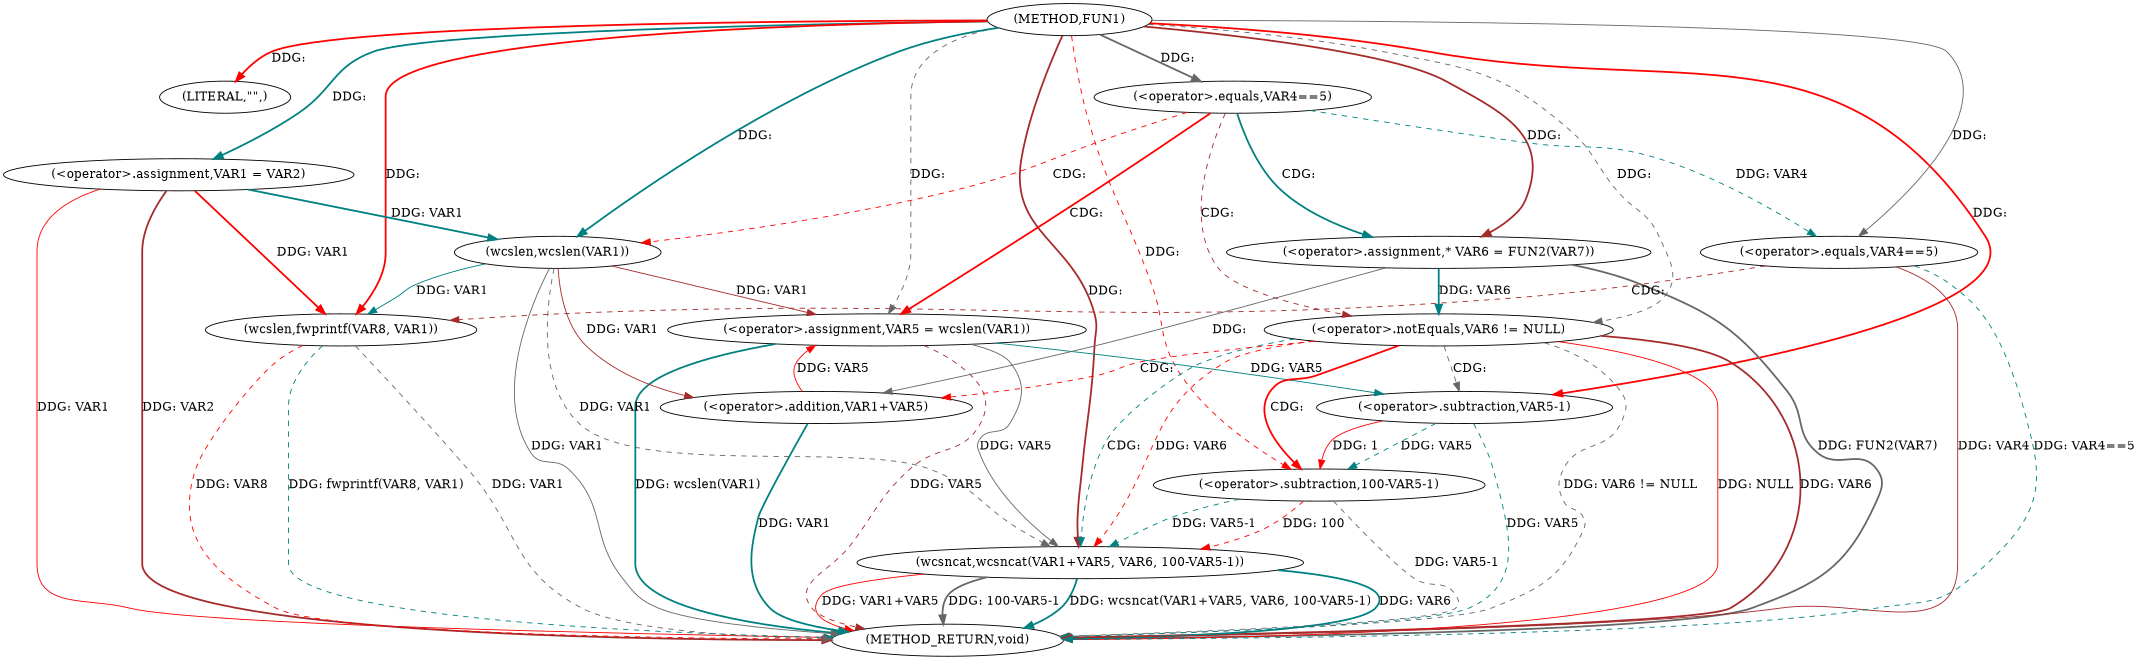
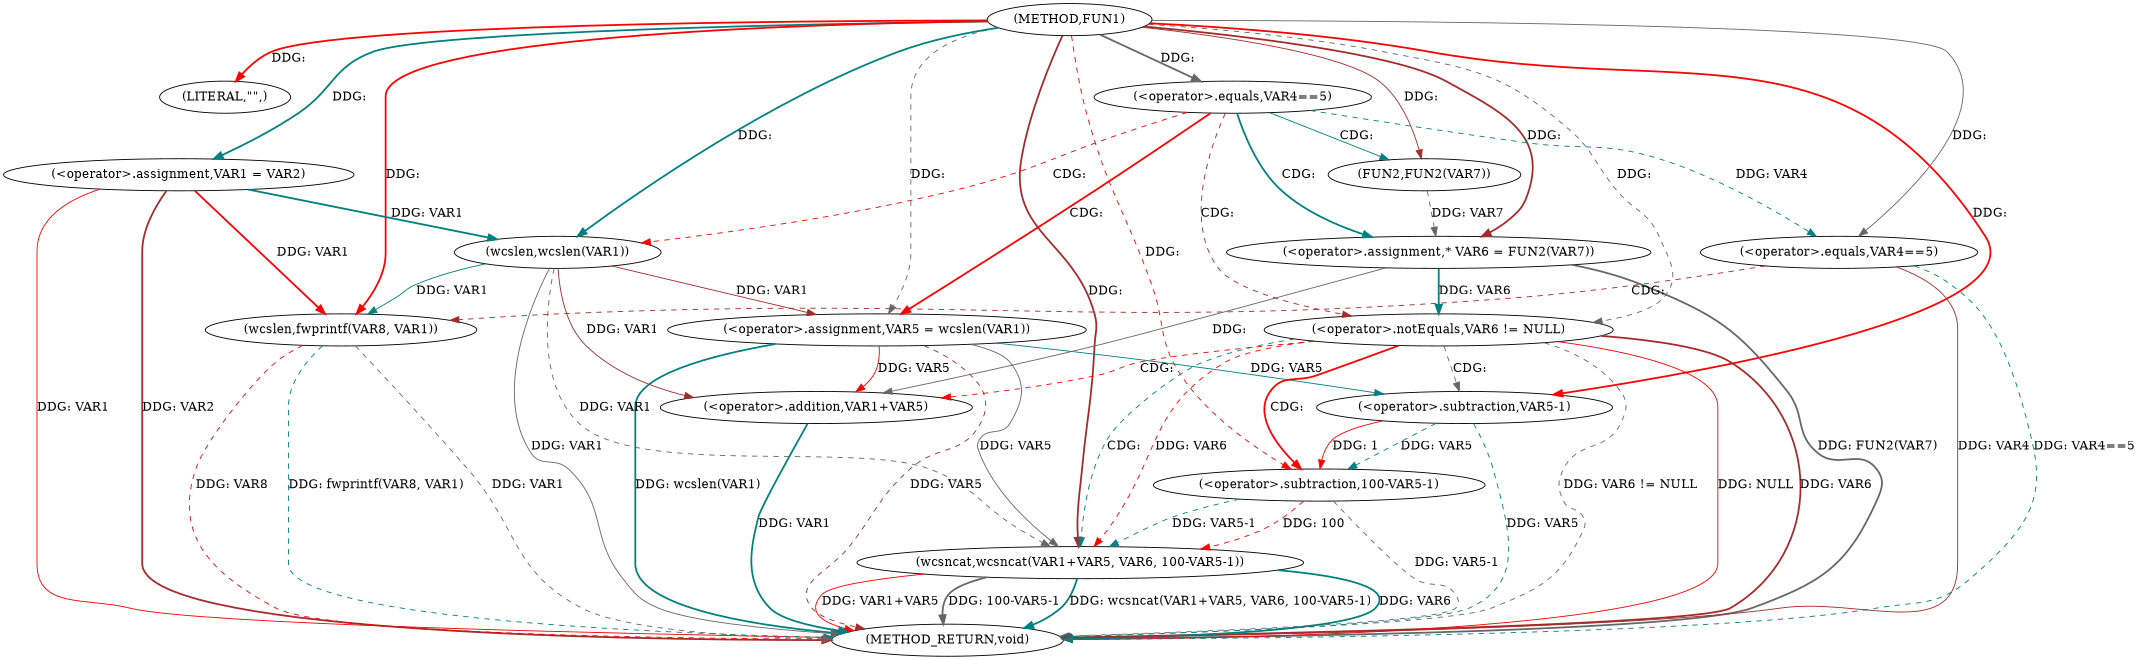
node "(FUN2,FUN2(VAR7))": added
edge "(<operator>.addition,VAR1+VAR5)" -> "(<operator>.assignment,VAR5 = wcslen(VAR1))": reversed
